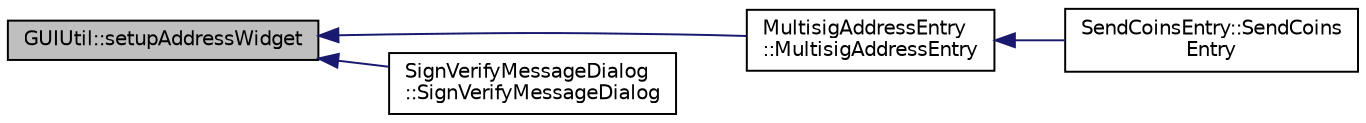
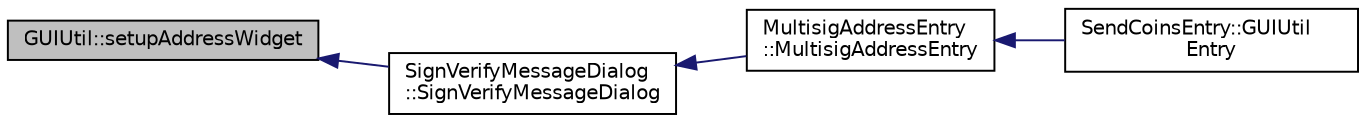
edge "MultisigAddressEntry ::MultisigAddressEntry" -> "GUIUtil::setupAddressWidget": now "MultisigAddressEntry ::MultisigAddressEntry" -> "SignVerifyMessageDialog ::SignVerifyMessageDialog"
node "SendCoinsEntry::SendCoins Entry": label "SendCoinsEntry::SendCoins Entry" -> "SendCoinsEntry::GUIUtil Entry"
